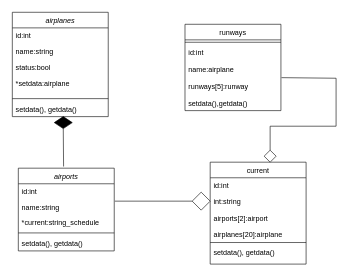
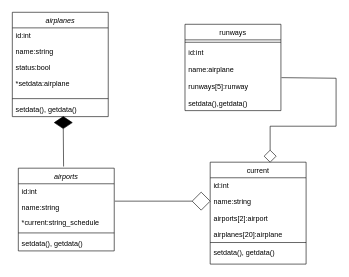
node "int:string airports[2]:airport airplanes[20]:airplane": label "int:string airports[2]:airport airplanes[20]:airplane" -> "name:string airports[2]:airport airplanes[20]:airplane"
